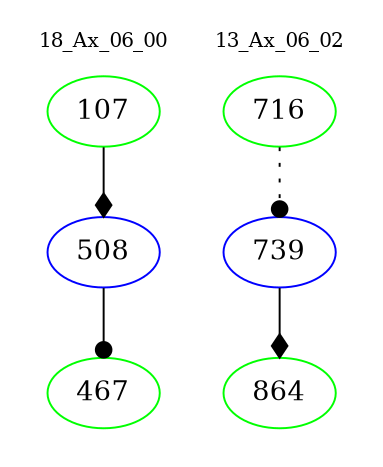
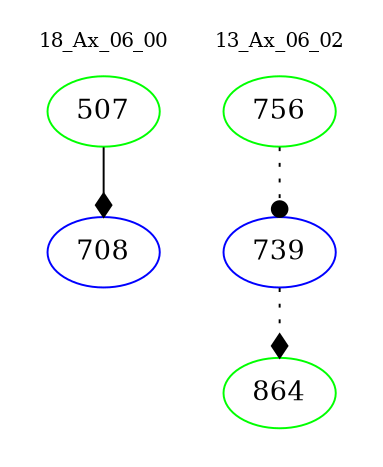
node "107": label "107" -> "507"
node "716": label "716" -> "756"
node "508": label "508" -> "708"
edge "739" -> "864": style solid -> dotted
node "467": removed
